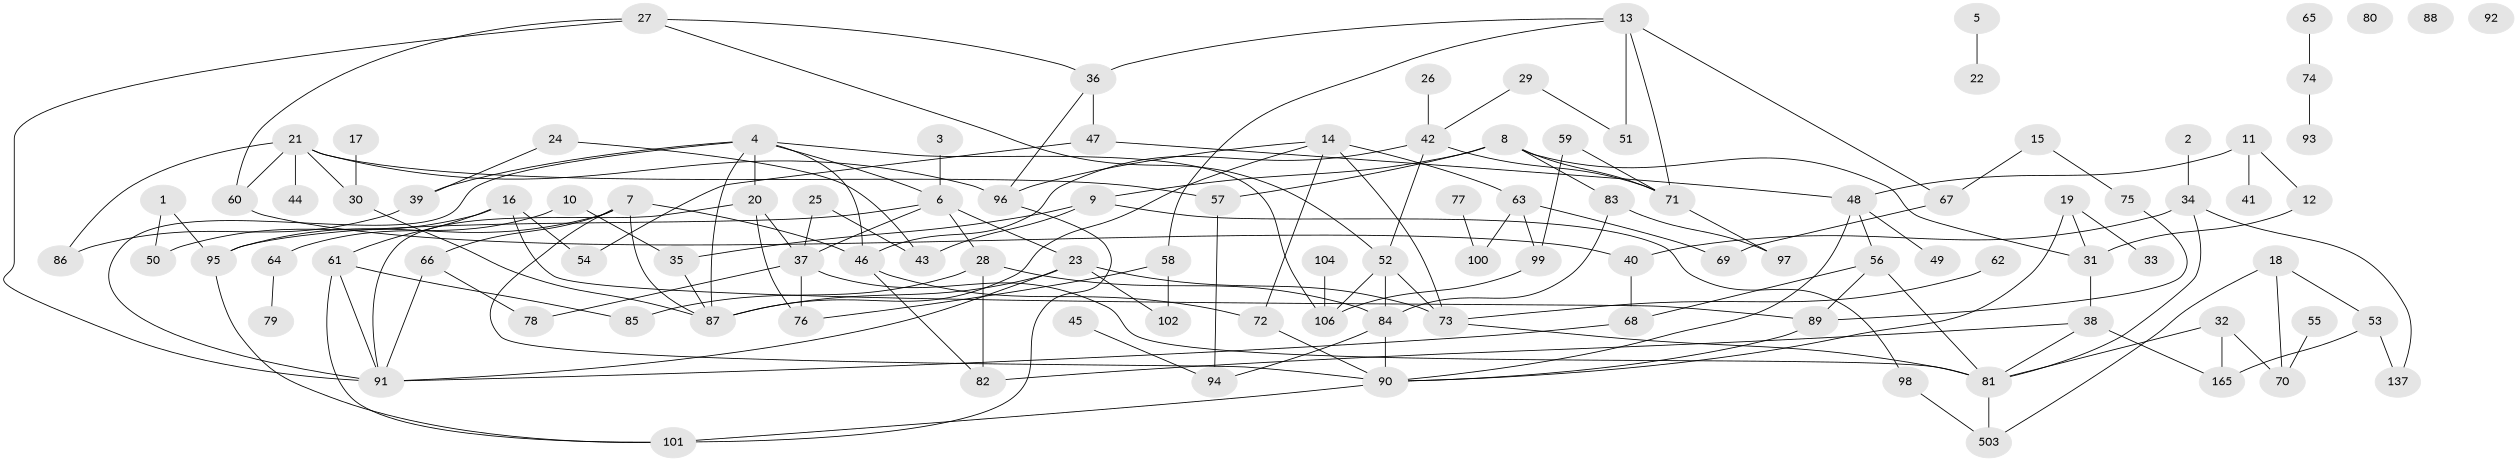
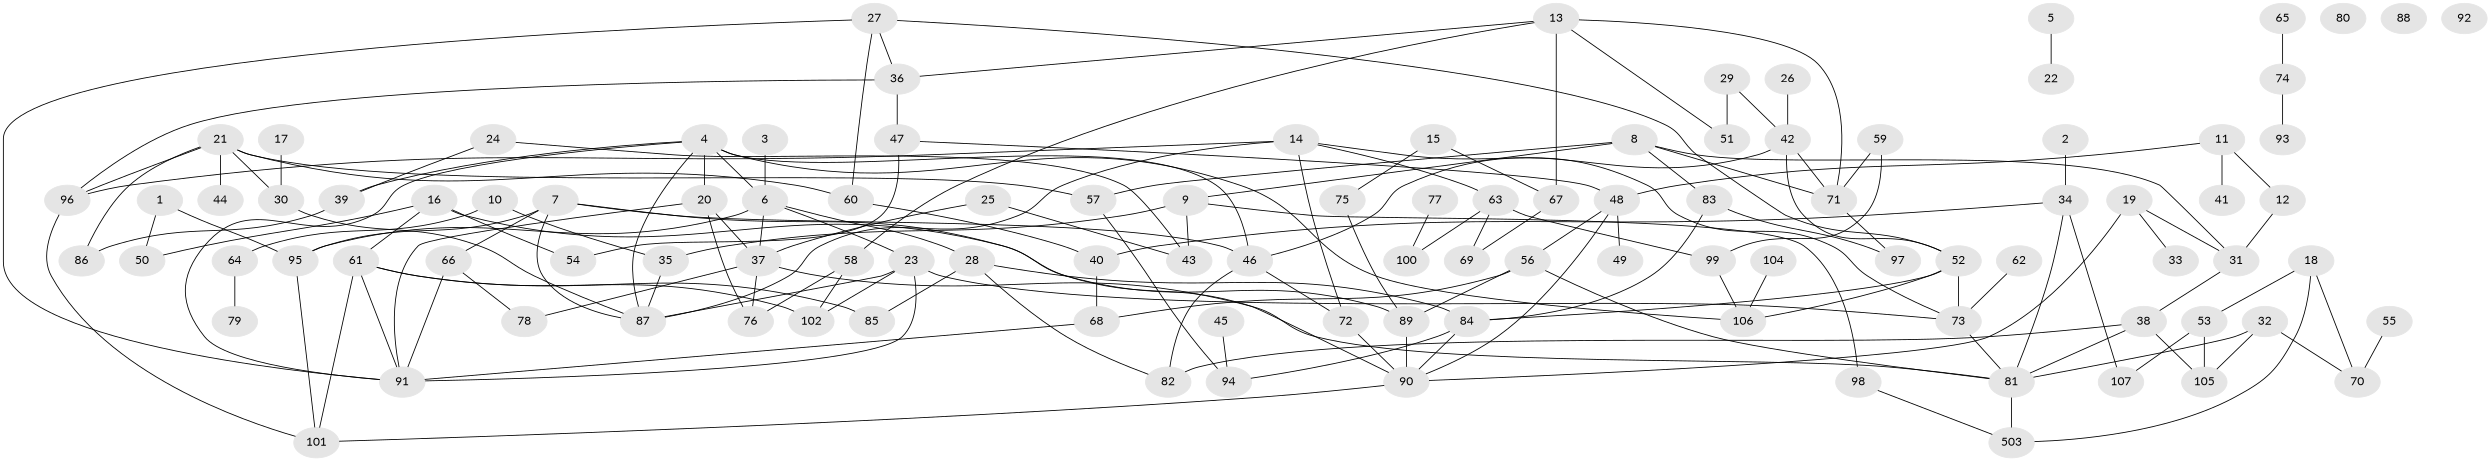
edge "61" -- "102": added
node "165": label "165" -> "105"
node "137": label "137" -> "107"
